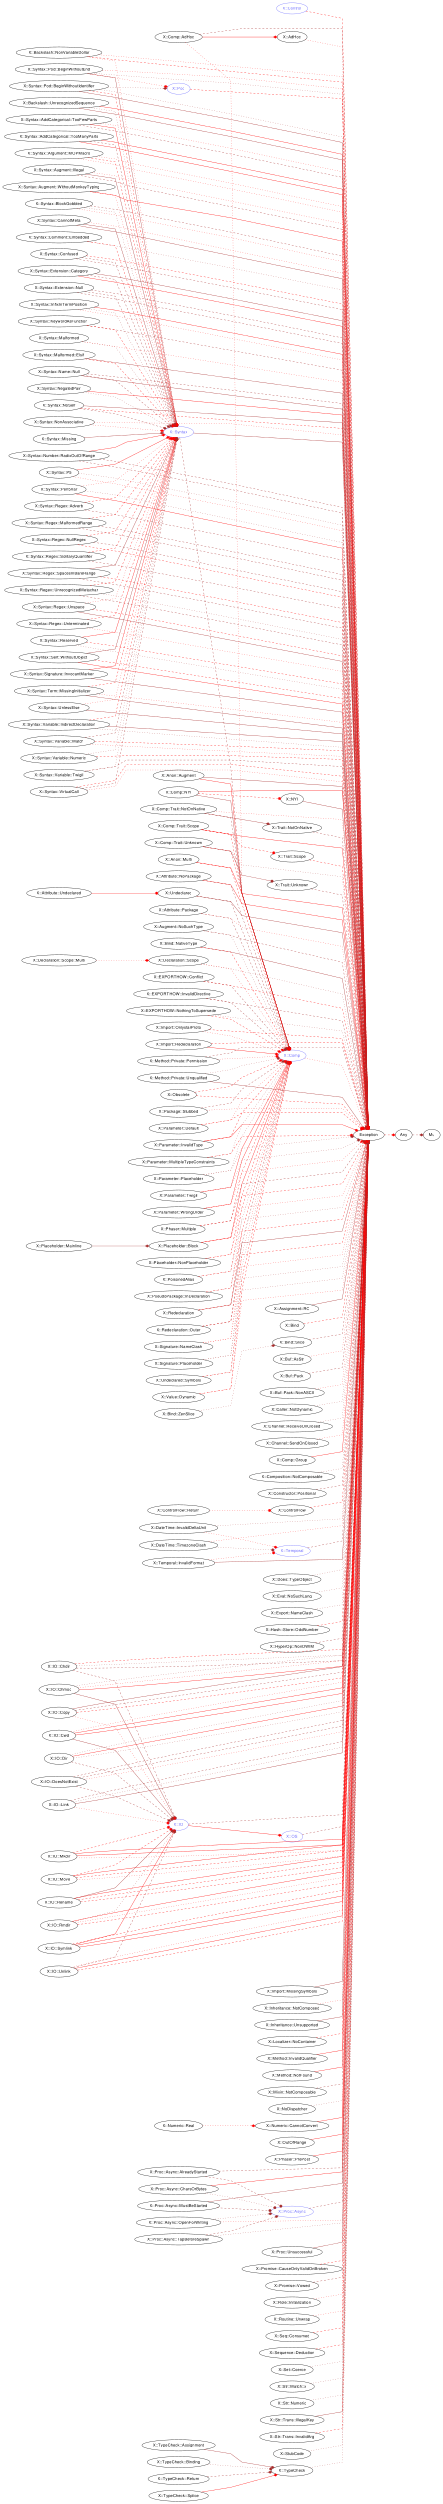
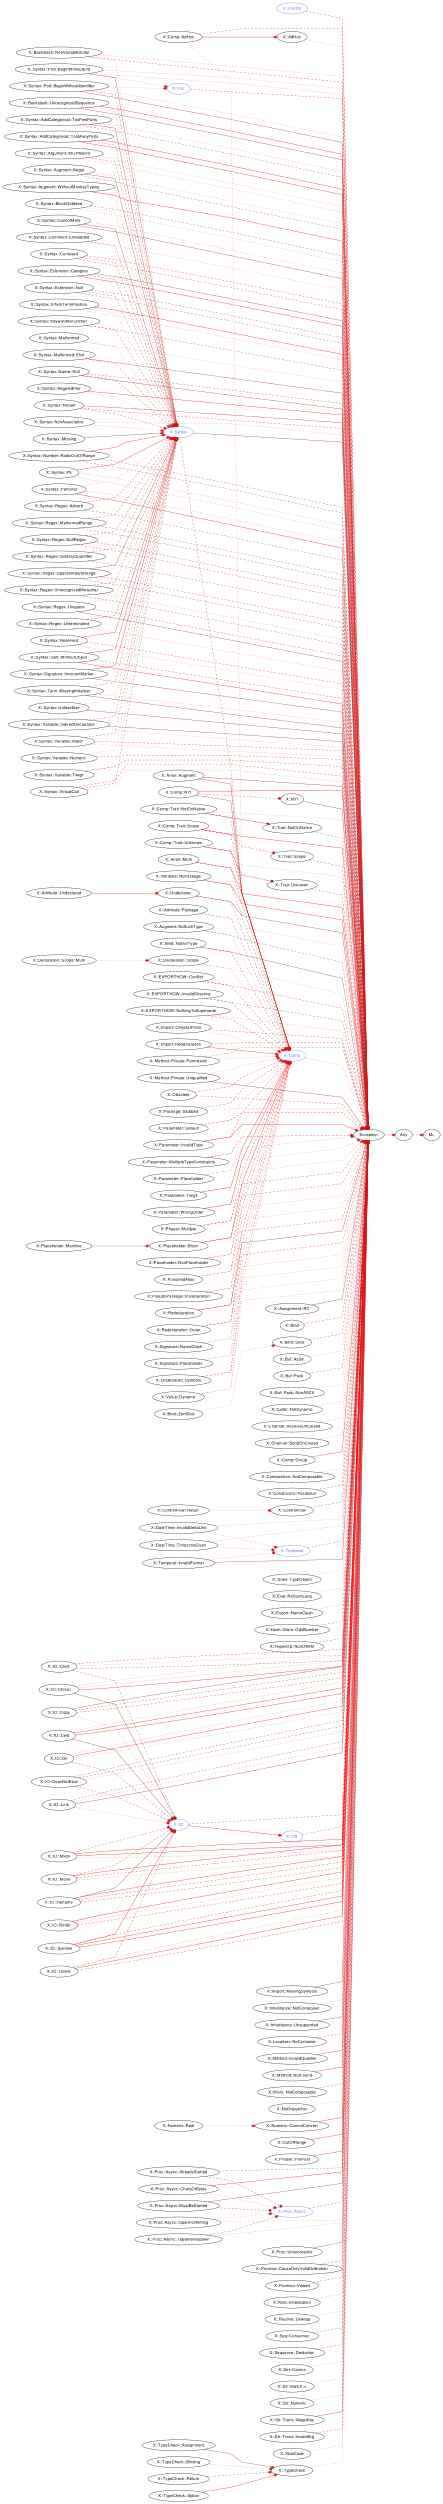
edge "X::Value::Dynamic" -> "X::Comp": style dashed -> dotted
